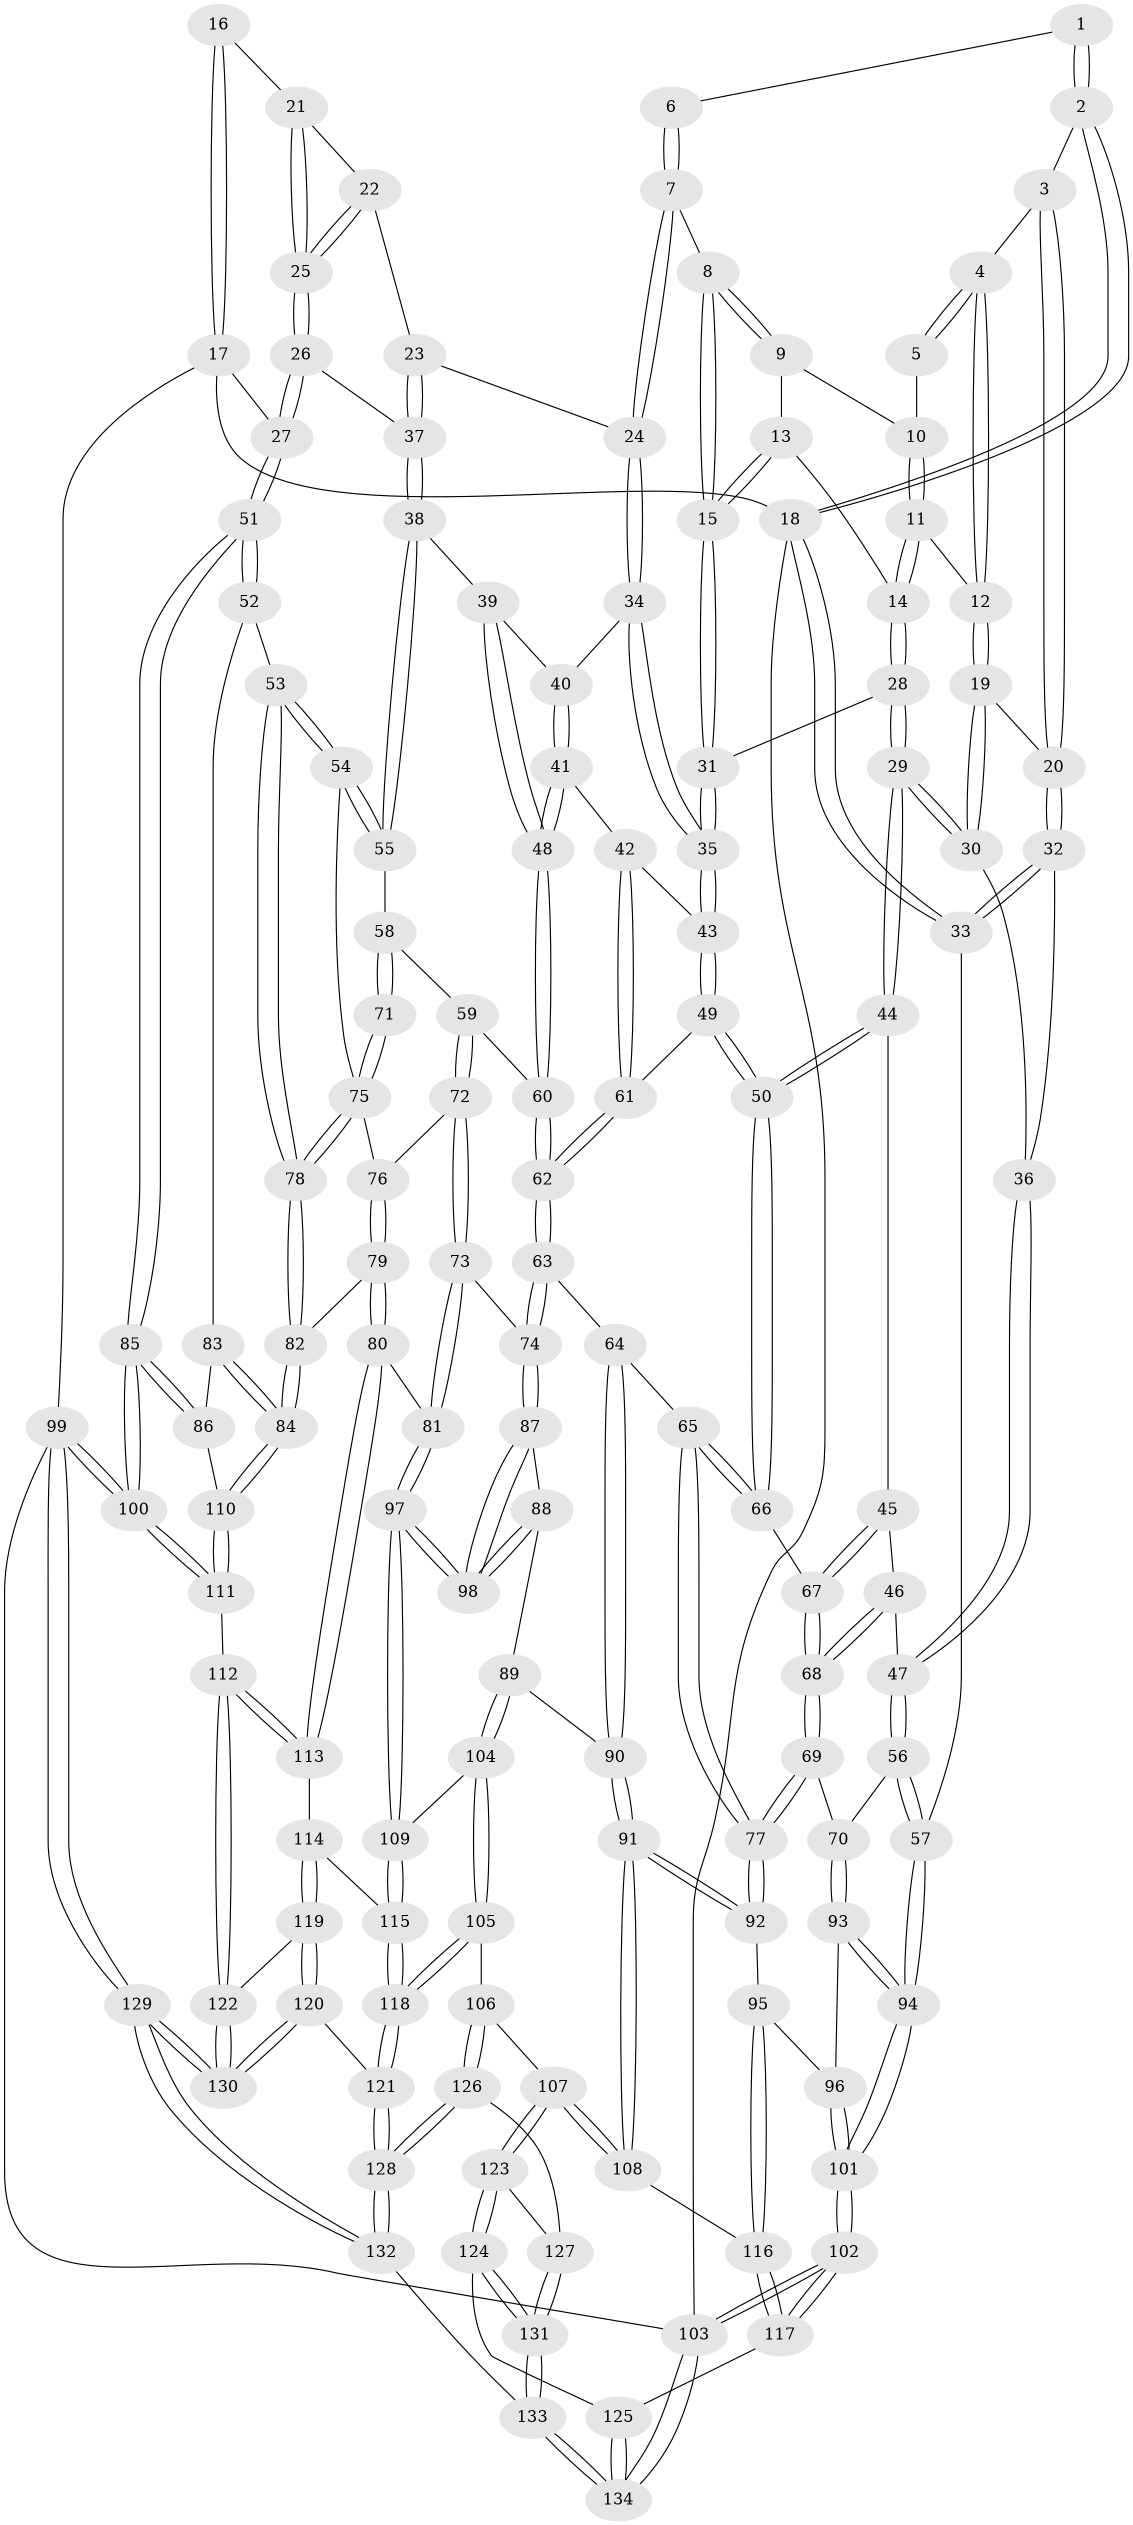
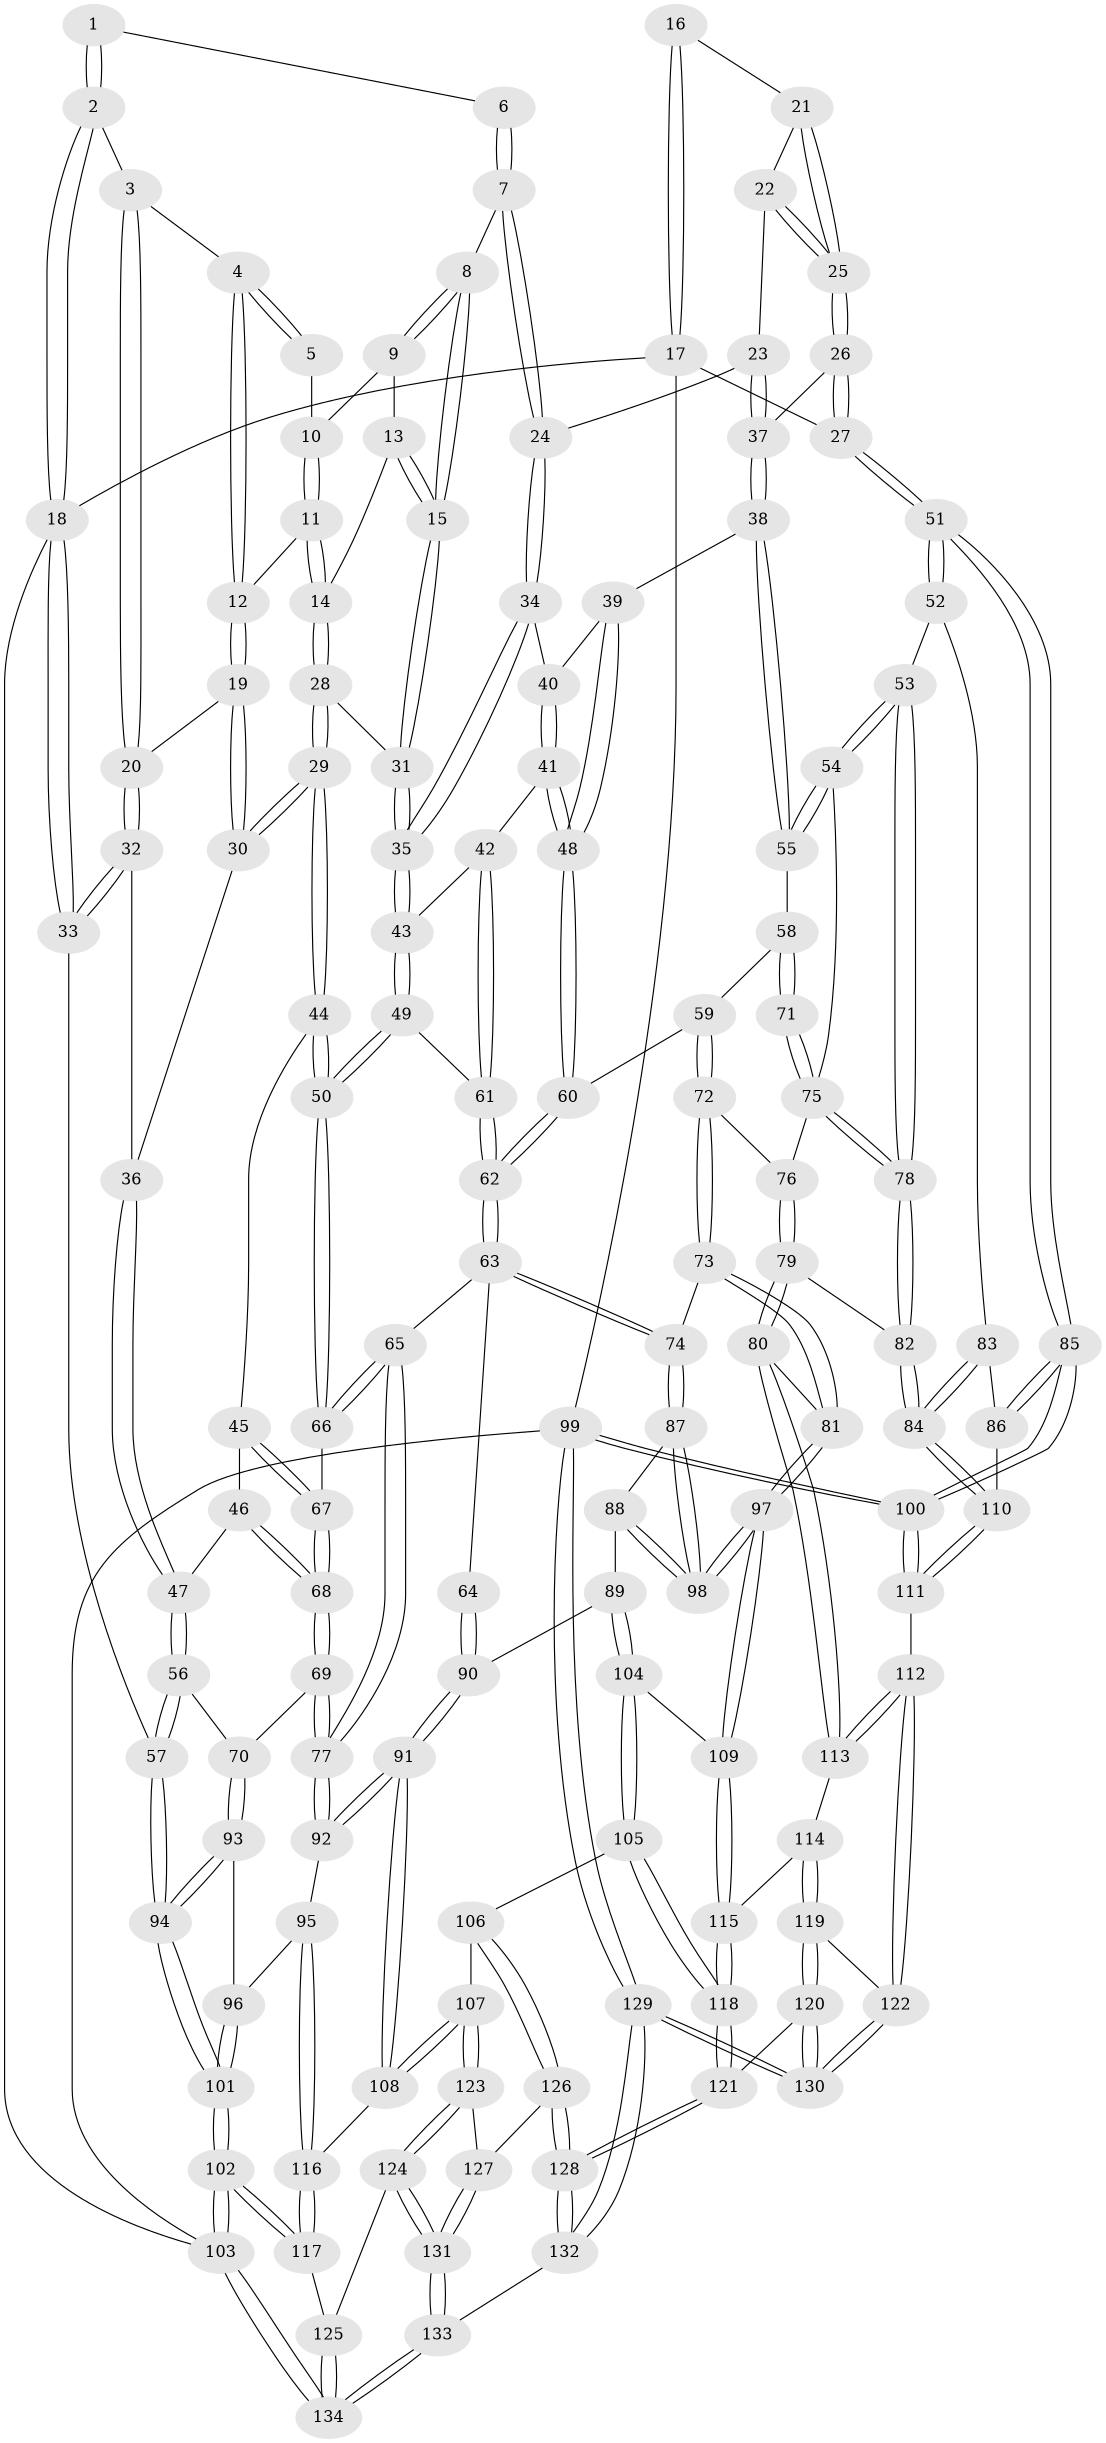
edge "64" -- "65": now "63" -- "65"
